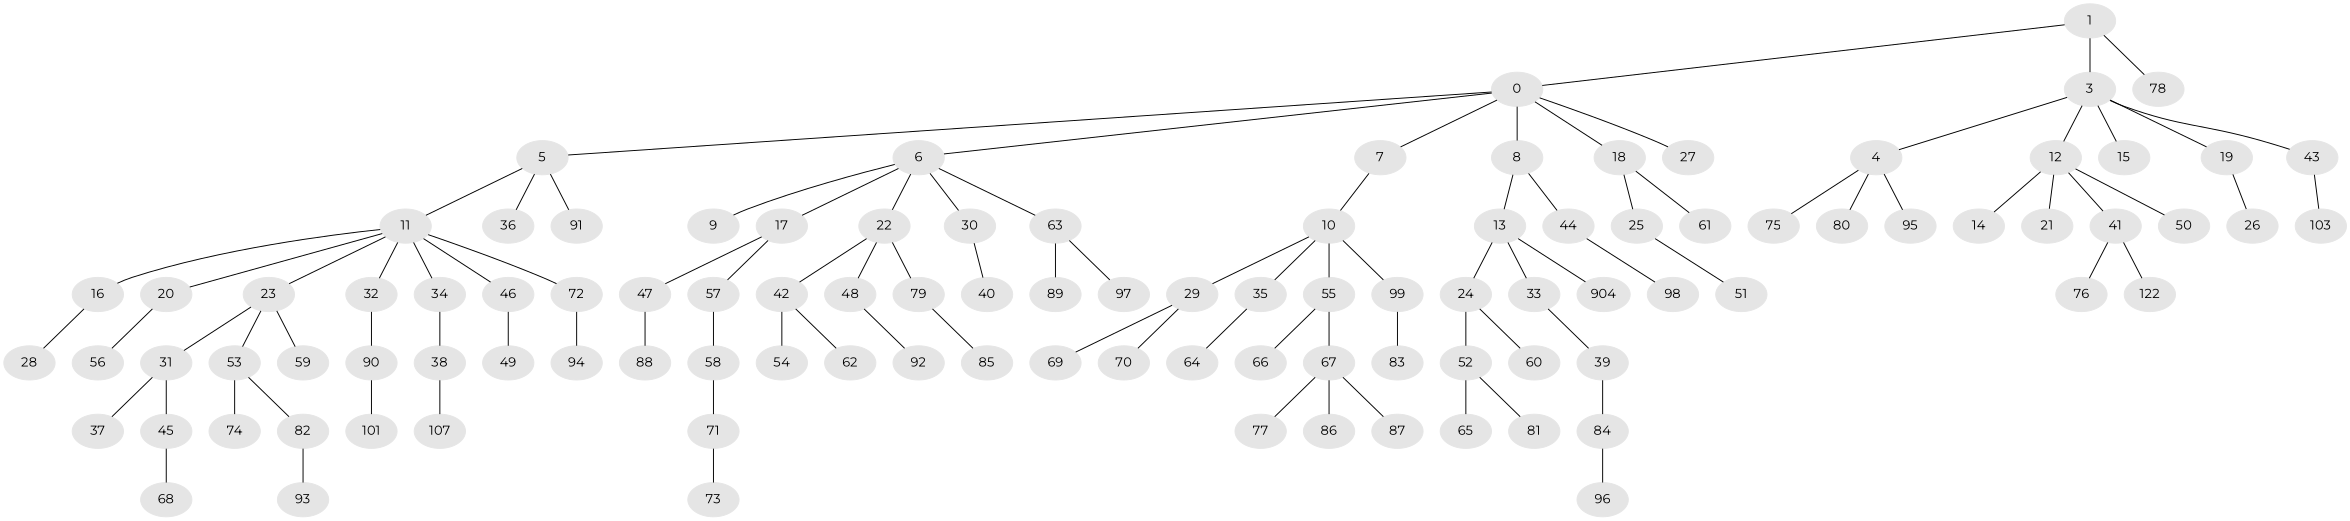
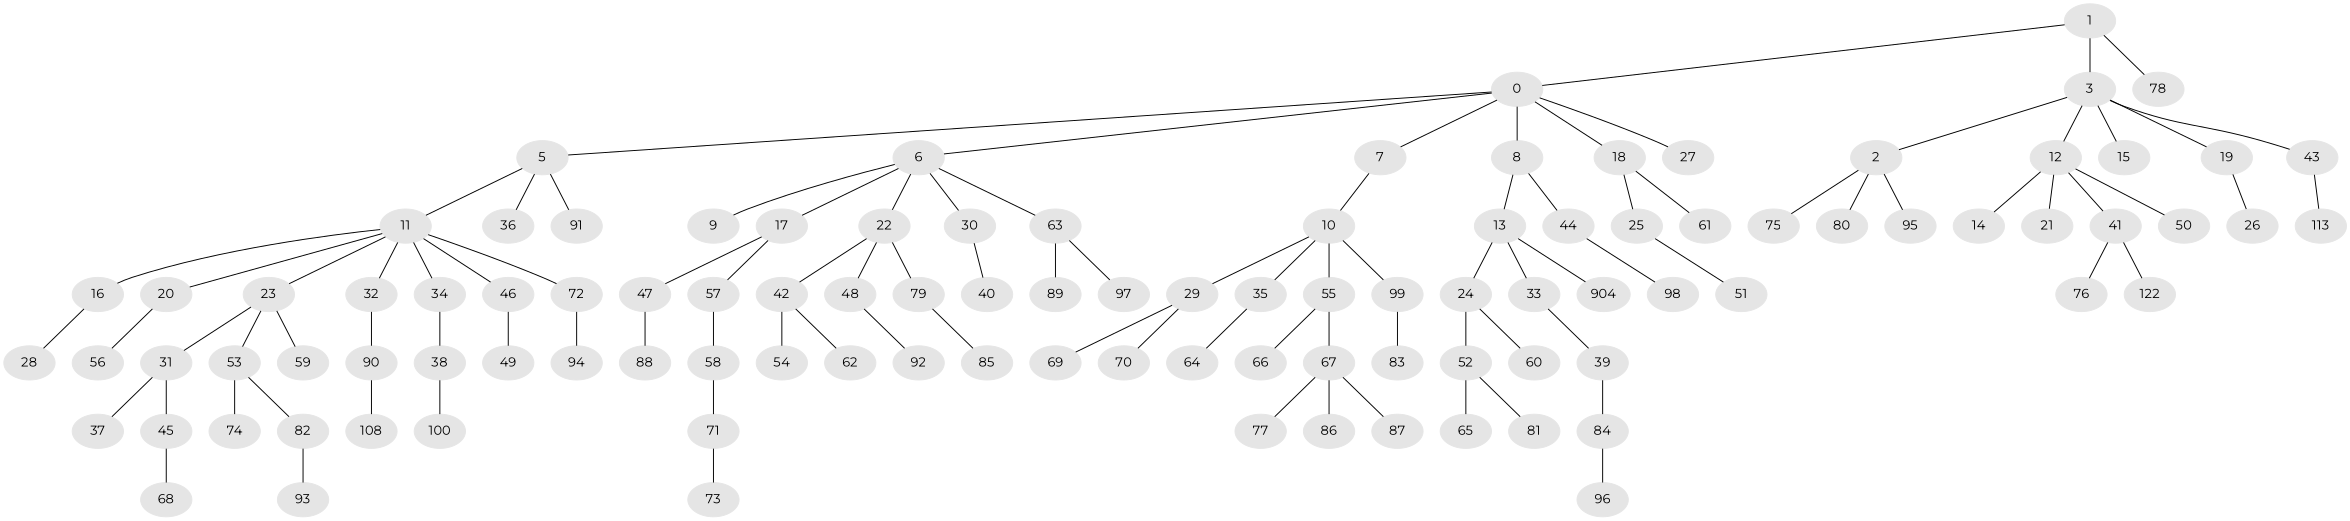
node "4": label "4" -> "2"
node "103": label "103" -> "113"
node "101": label "101" -> "108"
node "107": label "107" -> "100"
